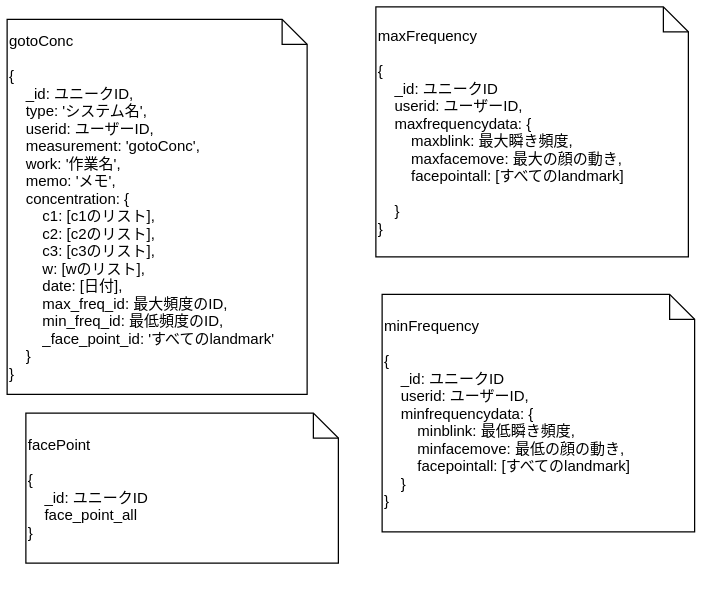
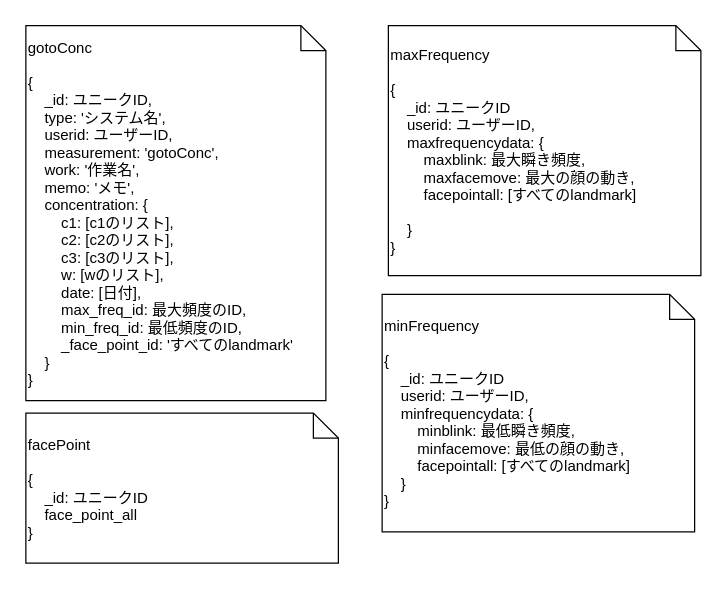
node "maxFrequency { _id: ユニークID userid: ユーザーID, maxfrequencydata: { maxblink: 最大瞬き頻度, maxfacemove: 最大の顔の動き, facepointall: [すべてのlandmark] } }": moved (532, 132) -> (544, 151)
node "gotoConc { _id: ユニークID, type: 'システム名', userid: ユーザーID, measurement: 'gotoConc', work: '作業名', memo: 'メモ', concentration: { c1: [c1のリスト], c2: [c2のリスト], c3: [c3のリスト], w: [wのリスト], date: [日付], max_freq_id: 最大頻度のID, min_freq_id: 最低頻度のID, _face_point_id: 'すべてのlandmark' } }": moved (157, 207) -> (176, 213)
